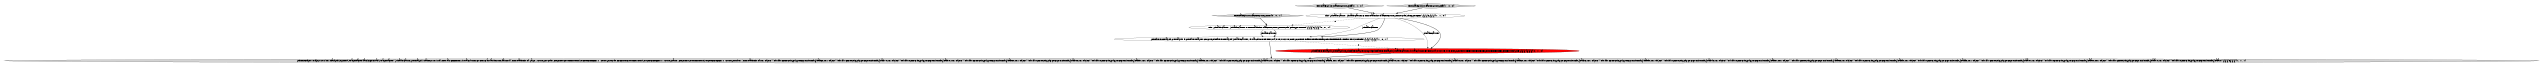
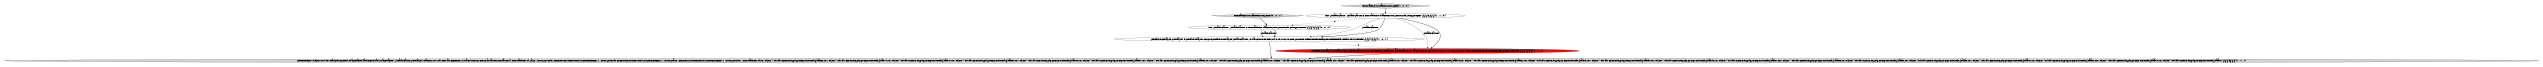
node "test_makeCursors_factToCountryLeft['0', '1', '0']": removed
